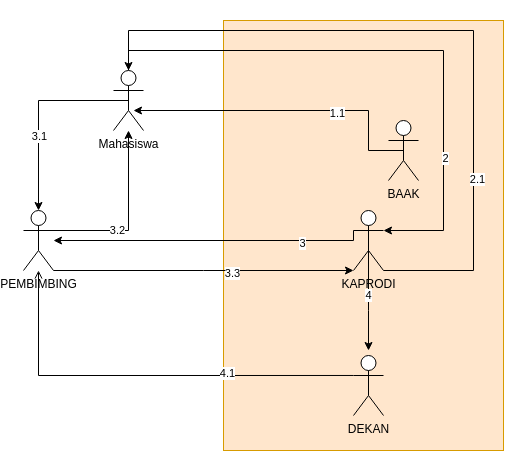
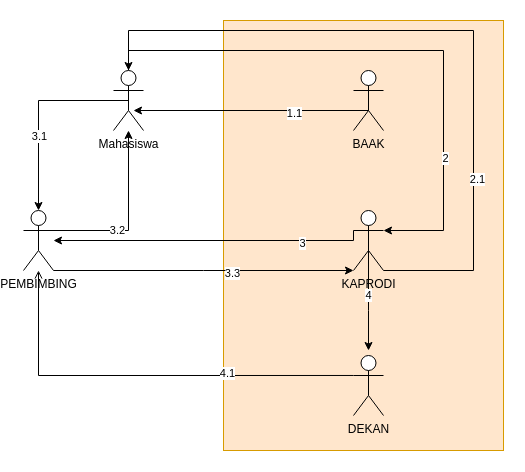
node "BAAK": moved (404, 151) -> (369, 101)
